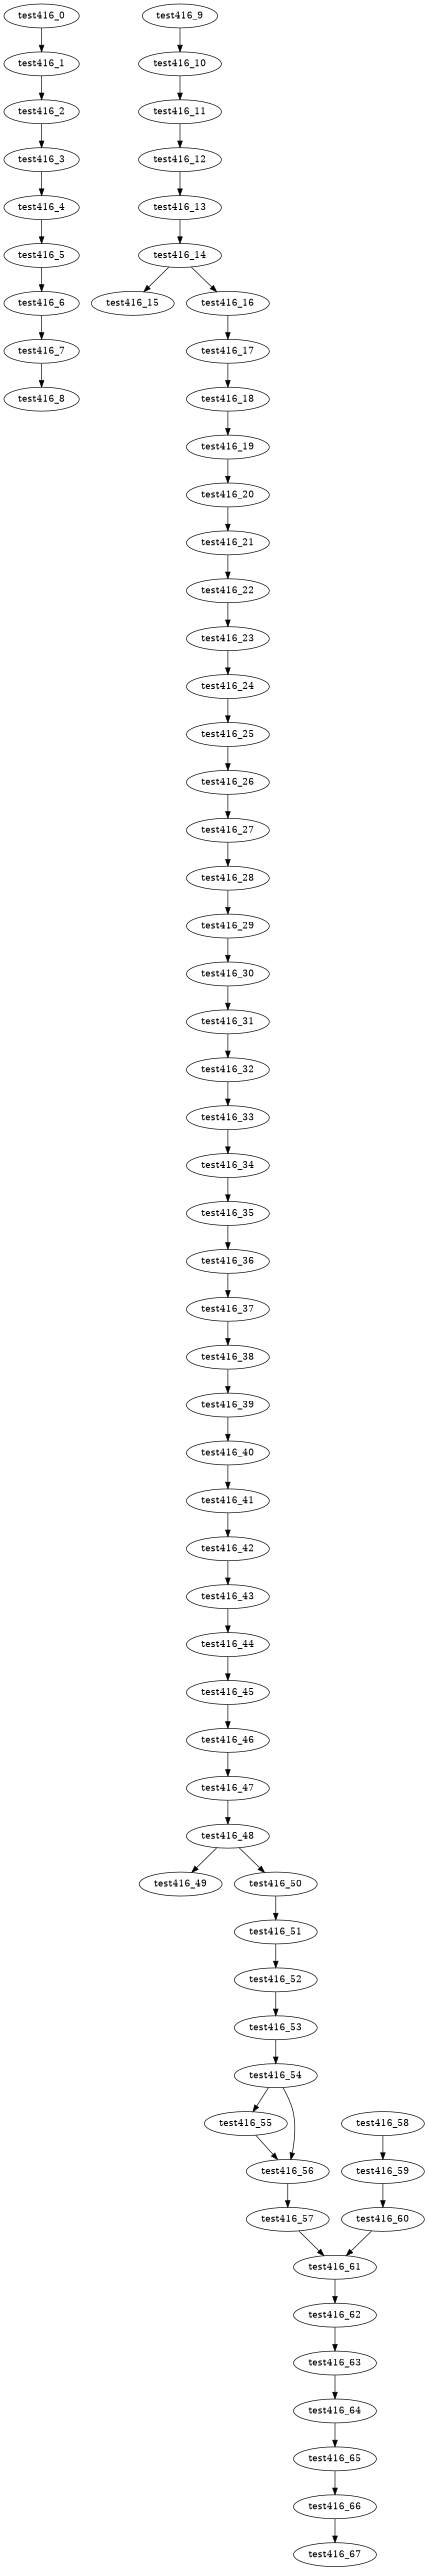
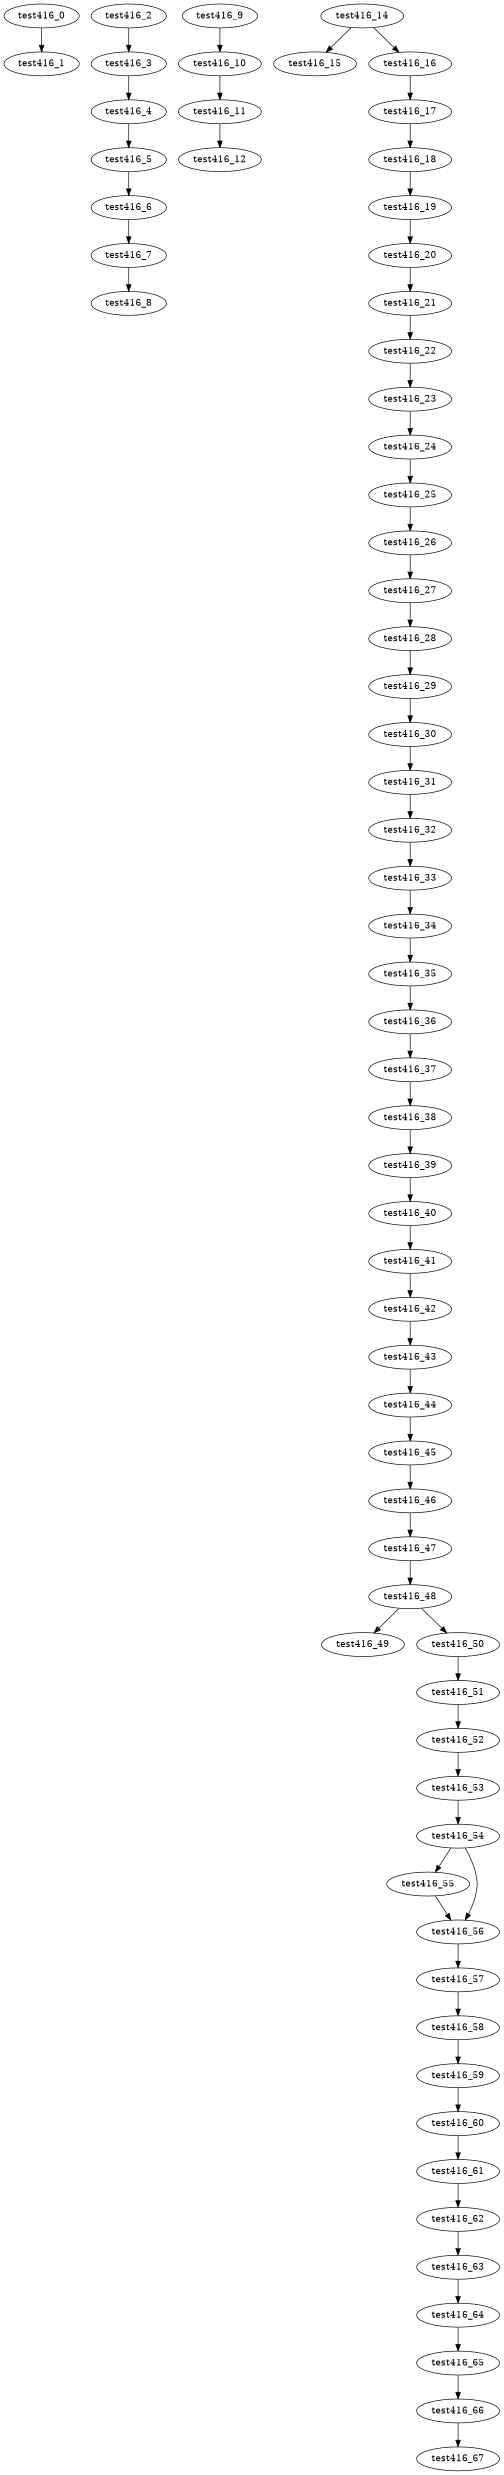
edge "test416_1" -> "test416_2": removed
node "test416_13": removed
edge "test416_57" -> "test416_61": now "test416_57" -> "test416_58"
